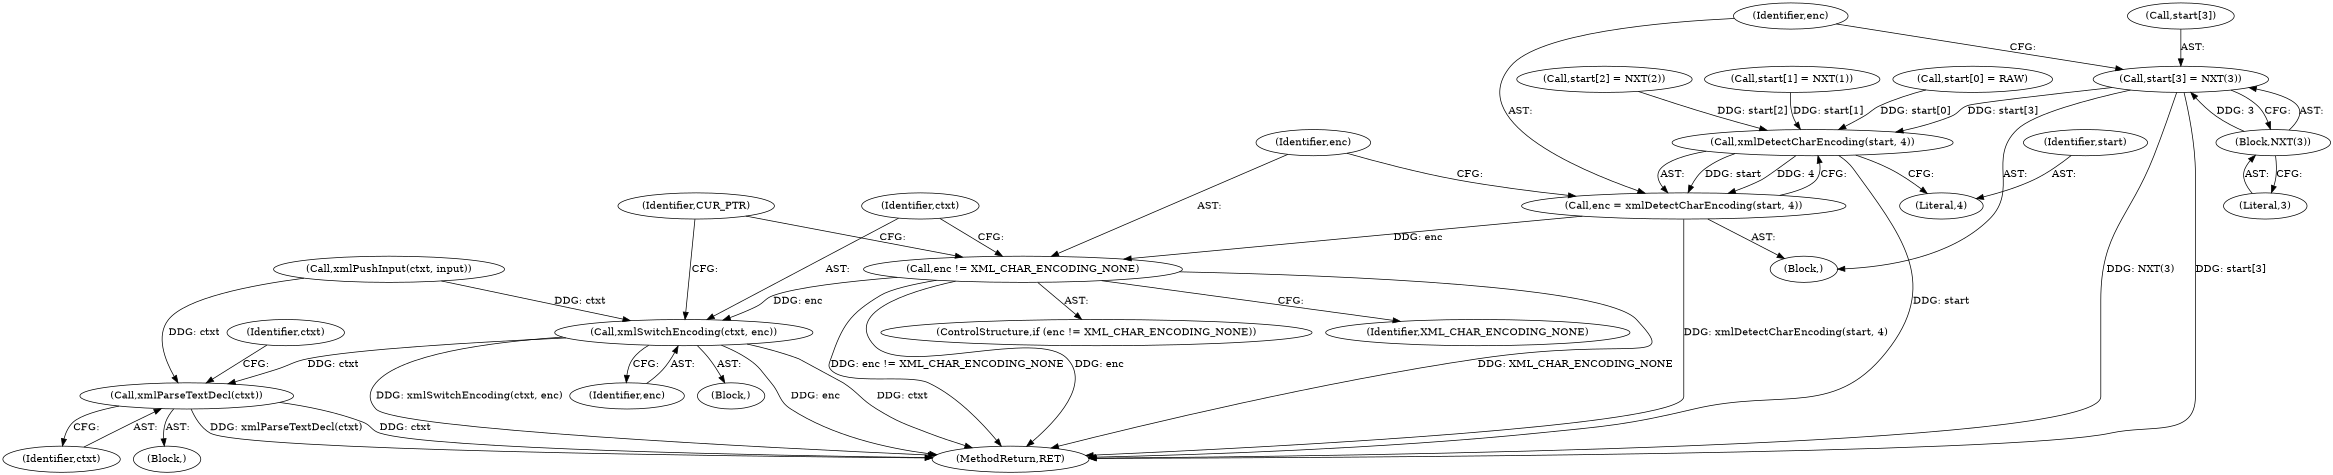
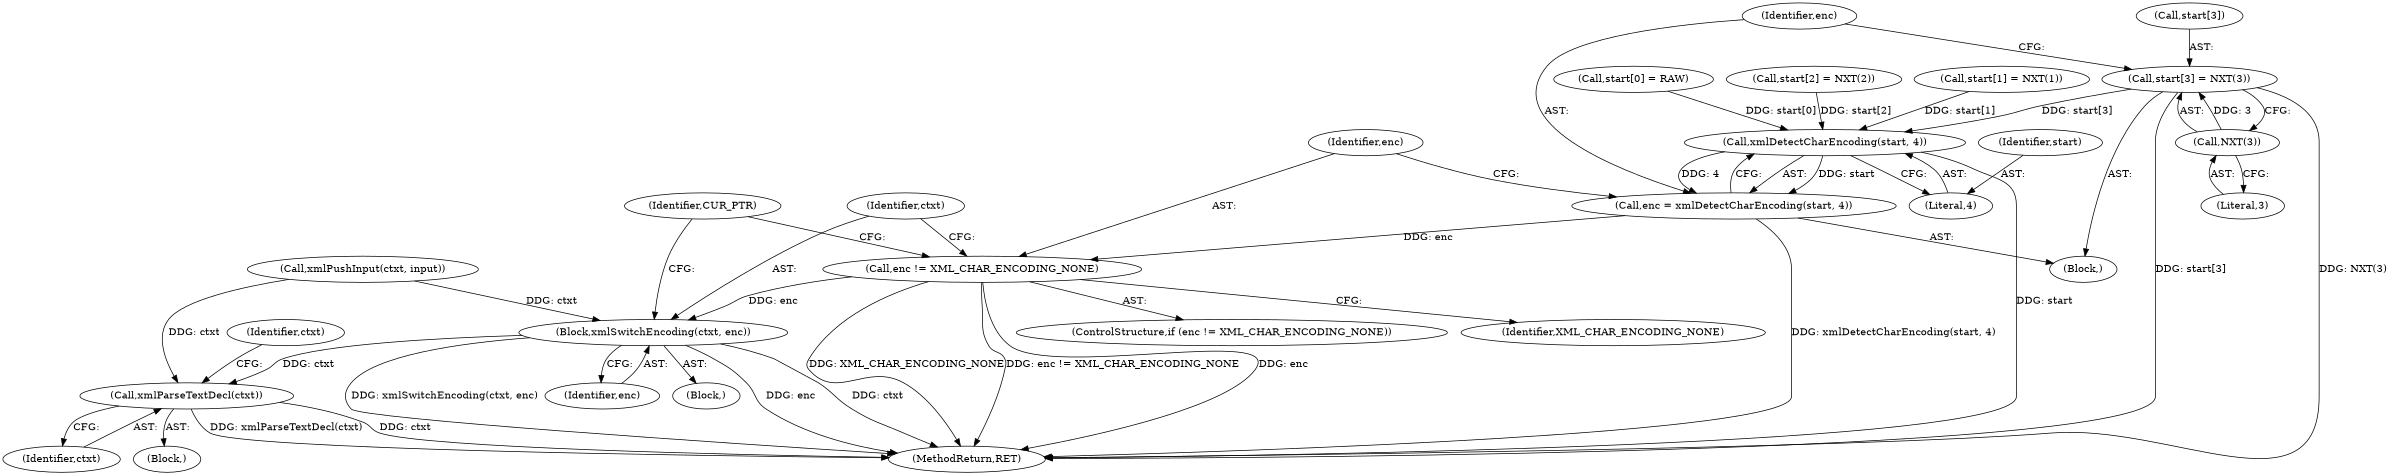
node "(Block,NXT(3))": label "(Block,NXT(3))" -> "(Call,NXT(3))"
edge "(Literal,4)" -> "(Call,xmlDetectCharEncoding(start, 4))": added, label "AST:"
node "(Call,xmlSwitchEncoding(ctxt, enc))": label "(Call,xmlSwitchEncoding(ctxt, enc))" -> "(Block,xmlSwitchEncoding(ctxt, enc))"
